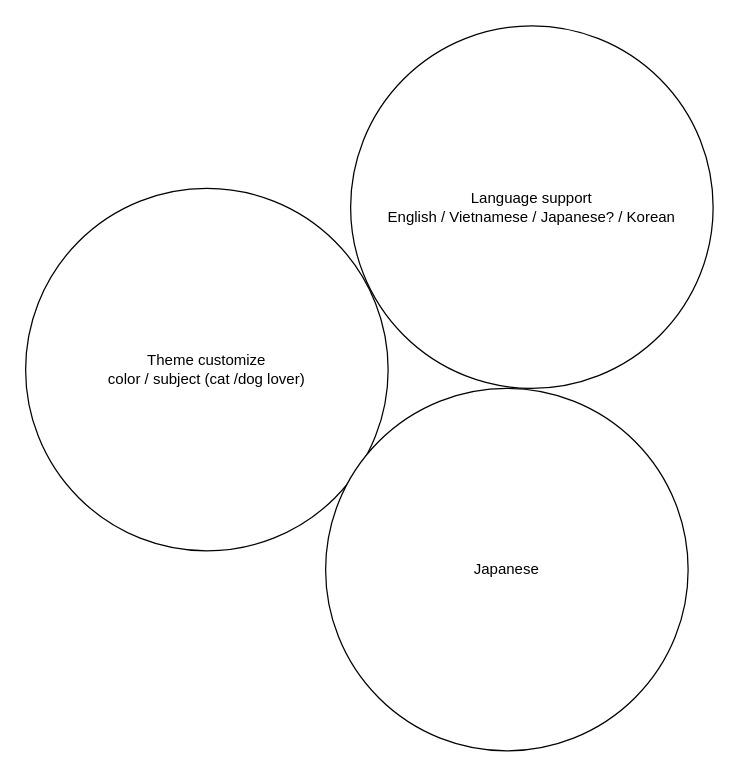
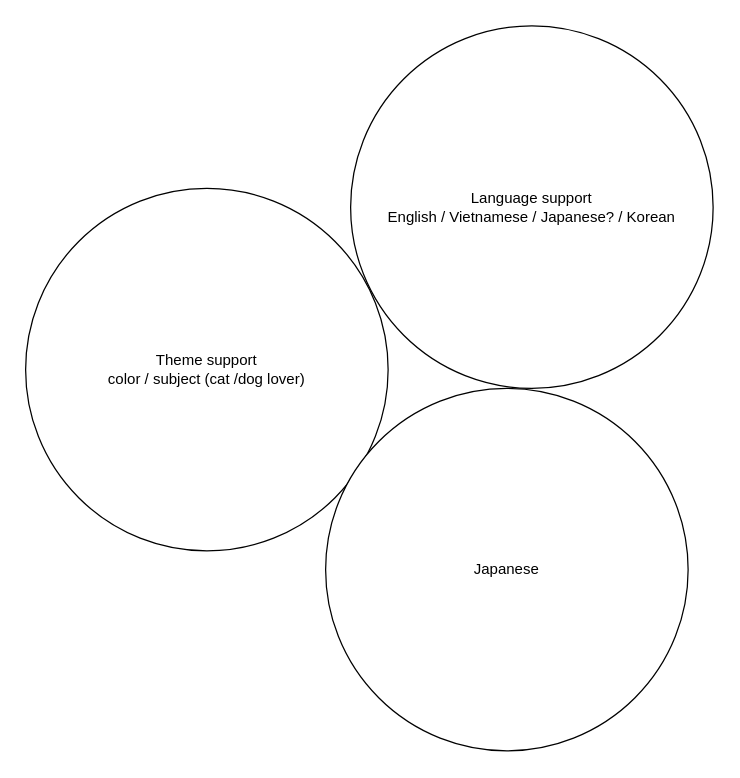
node "Theme customize color / subject (cat /dog lover)": label "Theme customize color / subject (cat /dog lover)" -> "Theme support color / subject (cat /dog lover)"
